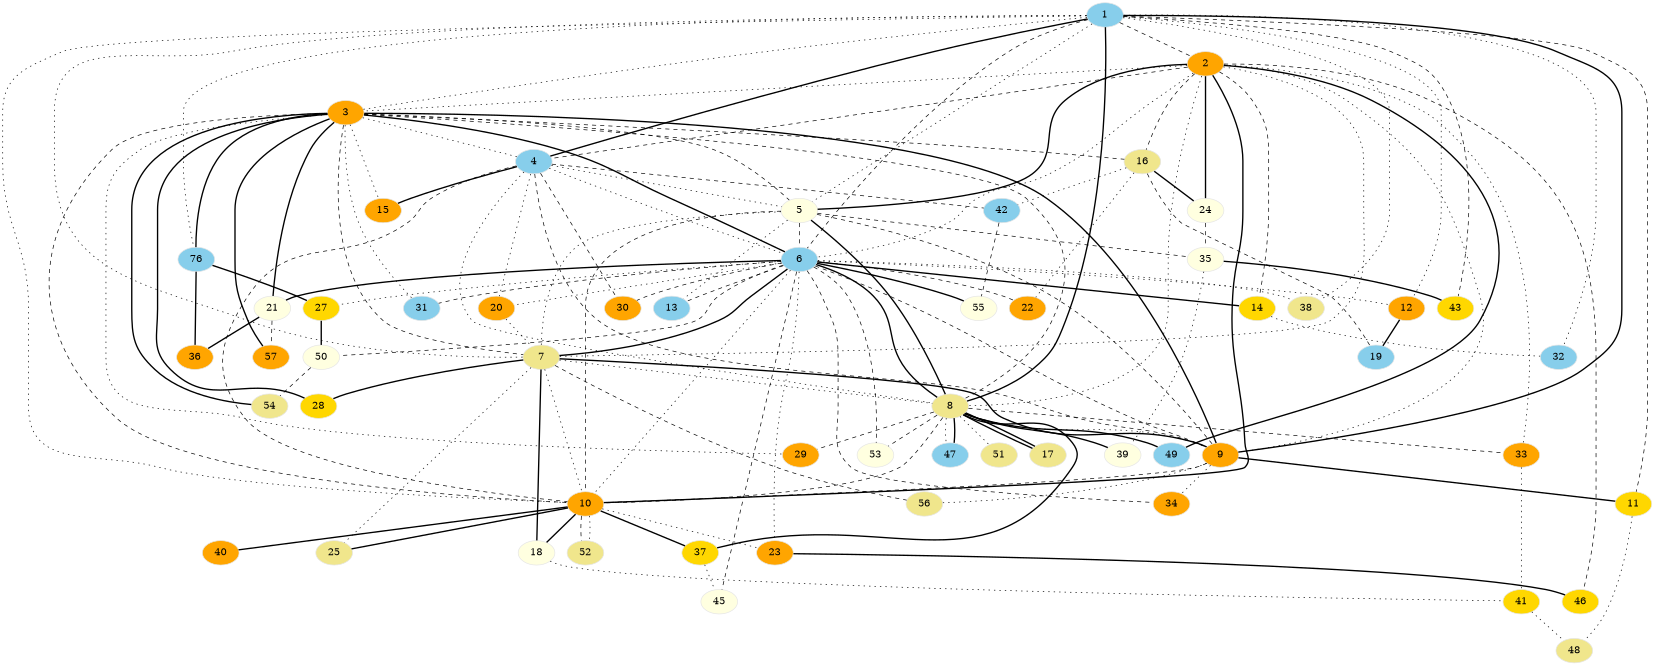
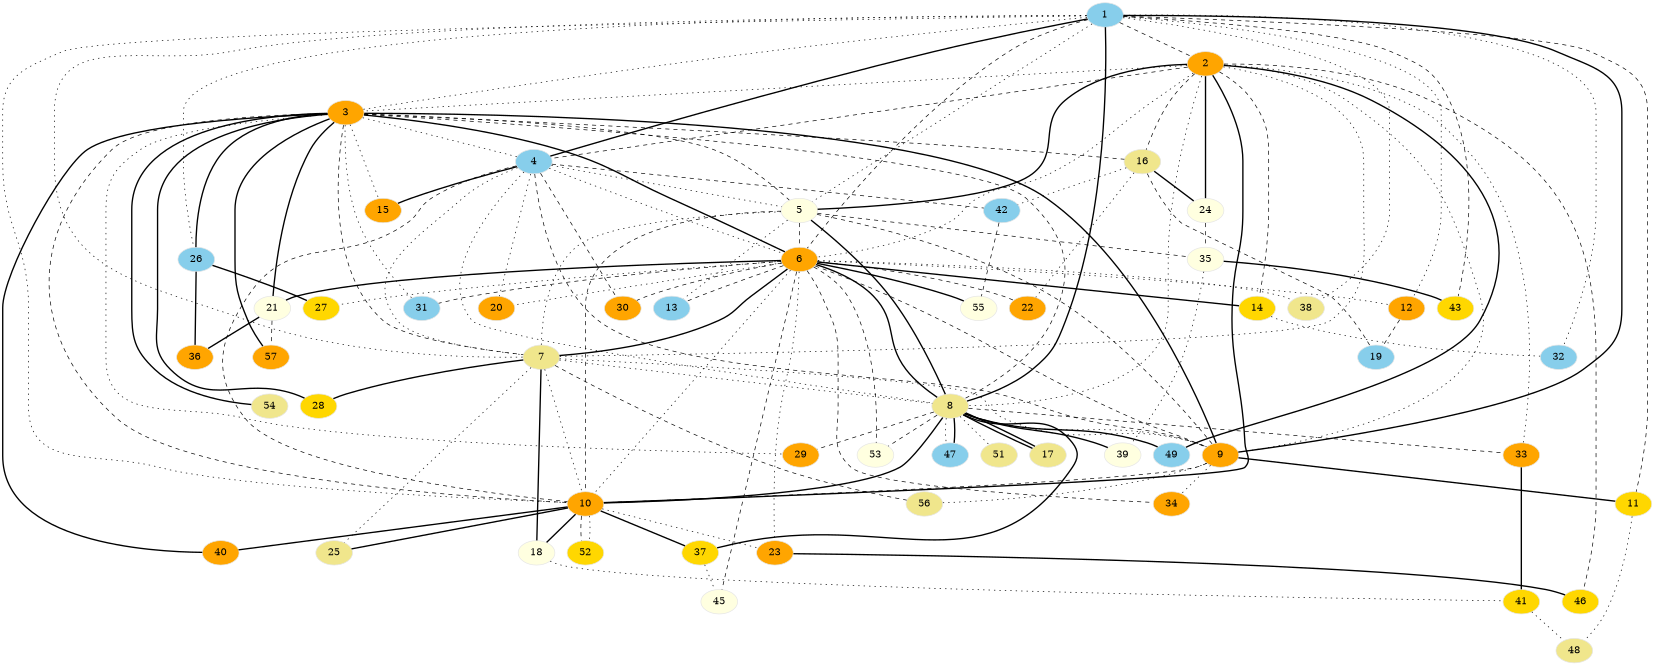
node "76": label "76" -> "26"
node "6": fillcolor skyblue -> orange
edge "3" -- "40": added
edge "20" -- "7": now "4" -- "7"
edge "12" -- "19": style bold -> dashed
node "50": removed
edge "7" -- "9": style bold -> dotted
edge "8" -- "10": style dashed -> bold
edge "33" -- "41": style dotted -> bold
node "52": fillcolor khaki -> gold
